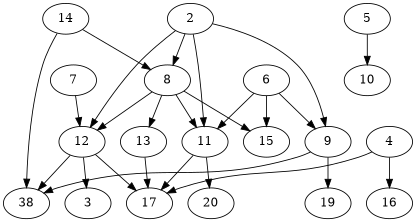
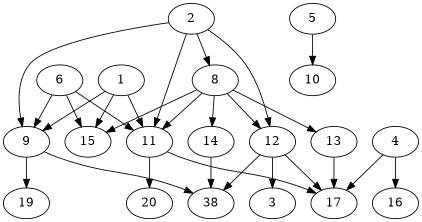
edge "14" -> "8": reversed
node "7": removed
node "1": added
